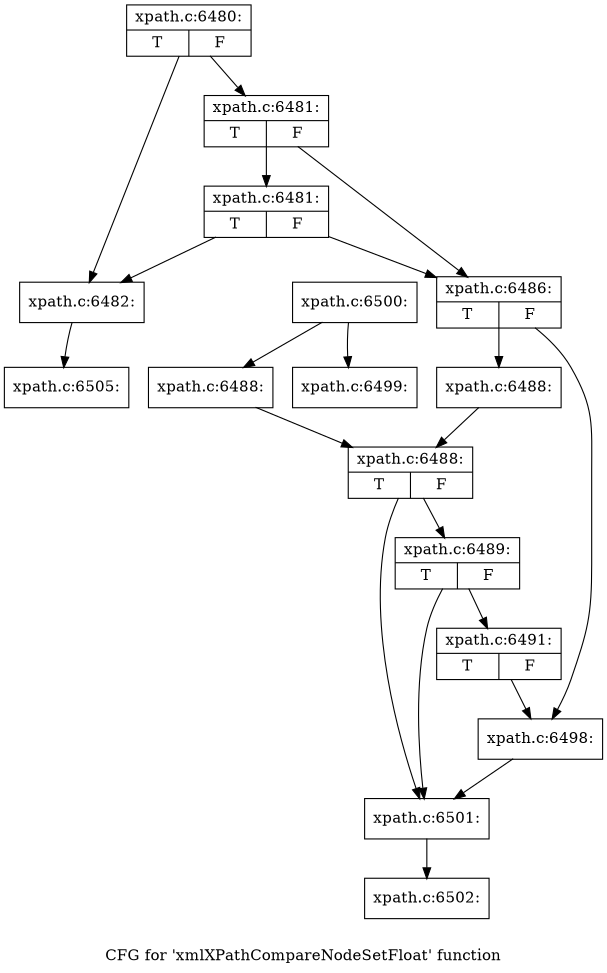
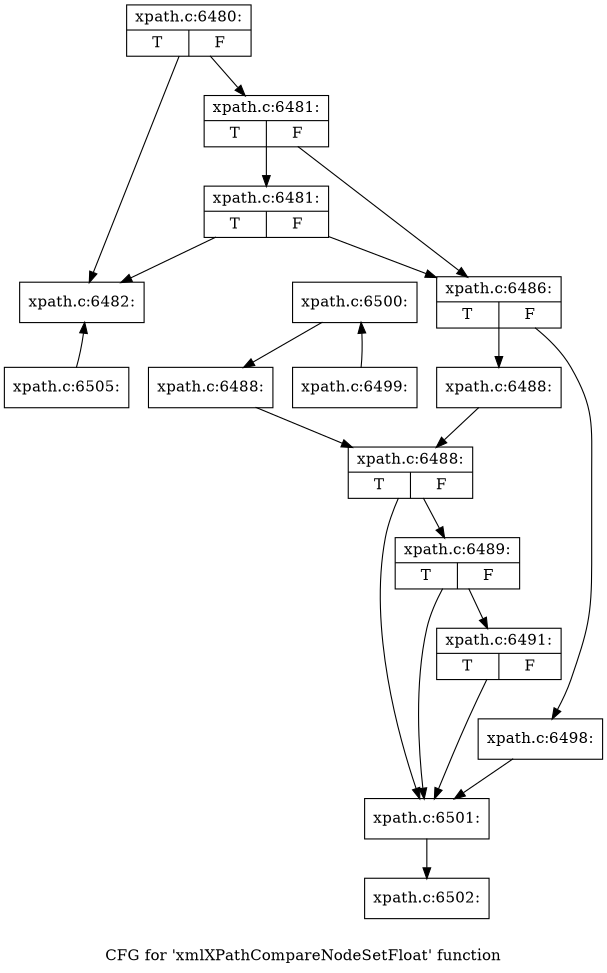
edge "xpath.c:6482:" -> "xpath.c:6505:": reversed
edge "xpath.c:6500:" -> "xpath.c:6499:": reversed
edge "xpath.c:6491:" -> "xpath.c:6498:": now "xpath.c:6491:" -> "xpath.c:6501:"
